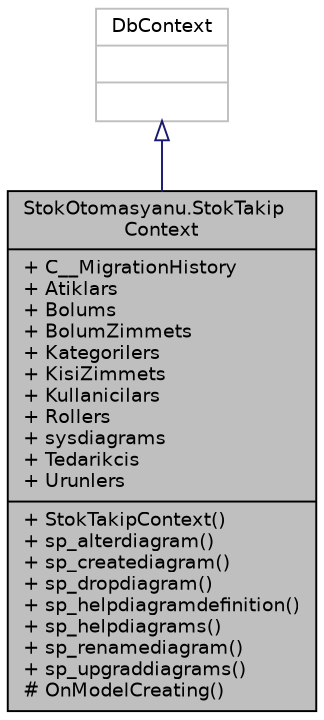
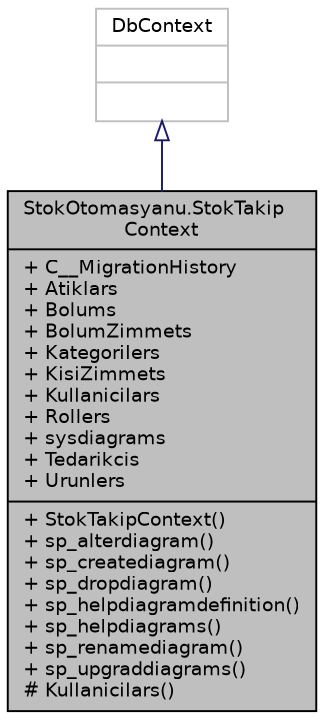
node "StokOtomasyanu.StokTakip": text "# OnModelCreating()" -> "# Kullanicilars()"
